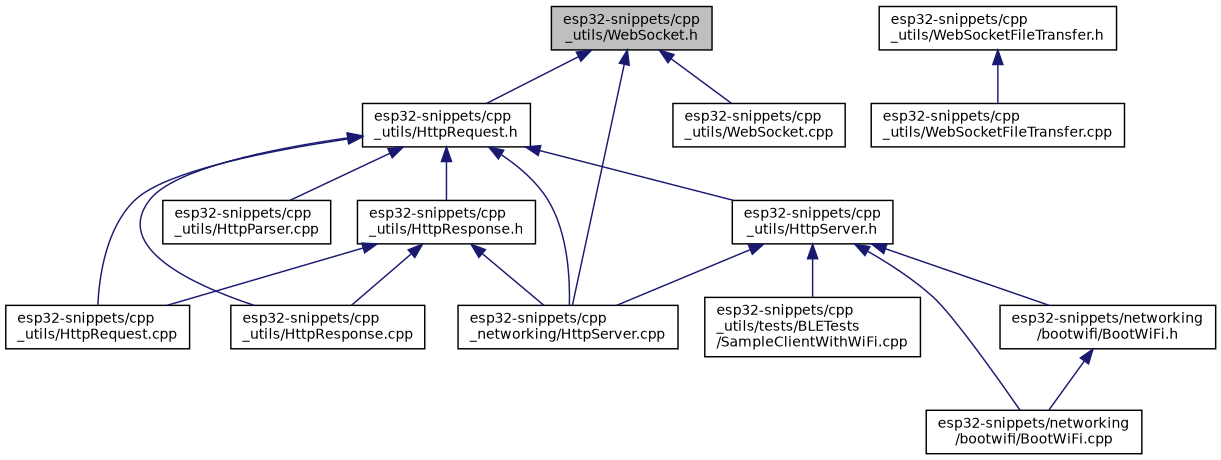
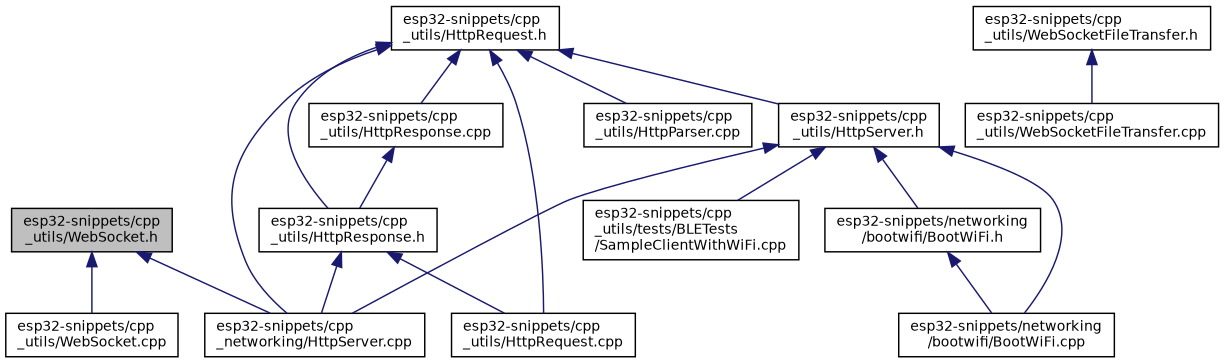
edge "esp32-snippets/cpp _utils/HttpRequest.h" -> "esp32-snippets/cpp _utils/WebSocket.h": removed
edge "esp32-snippets/cpp _utils/HttpResponse.cpp" -> "esp32-snippets/cpp _utils/HttpResponse.h": reversed
